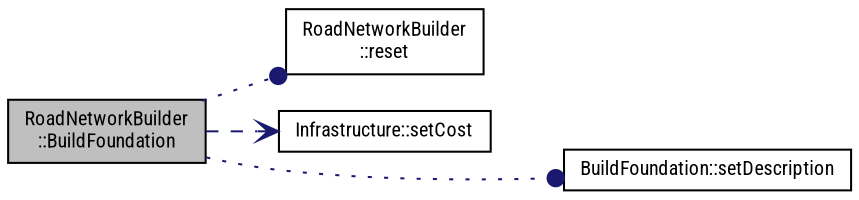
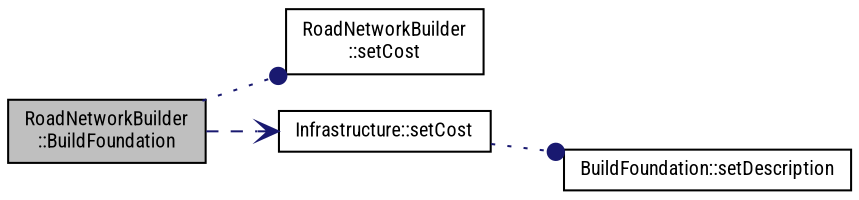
node "RoadNetworkBuilder ::reset": label "RoadNetworkBuilder ::reset" -> "RoadNetworkBuilder ::setCost"
edge "RoadNetworkBuilder ::BuildFoundation" -> "BuildFoundation::setDescription": now "Infrastructure::setCost" -> "BuildFoundation::setDescription"
